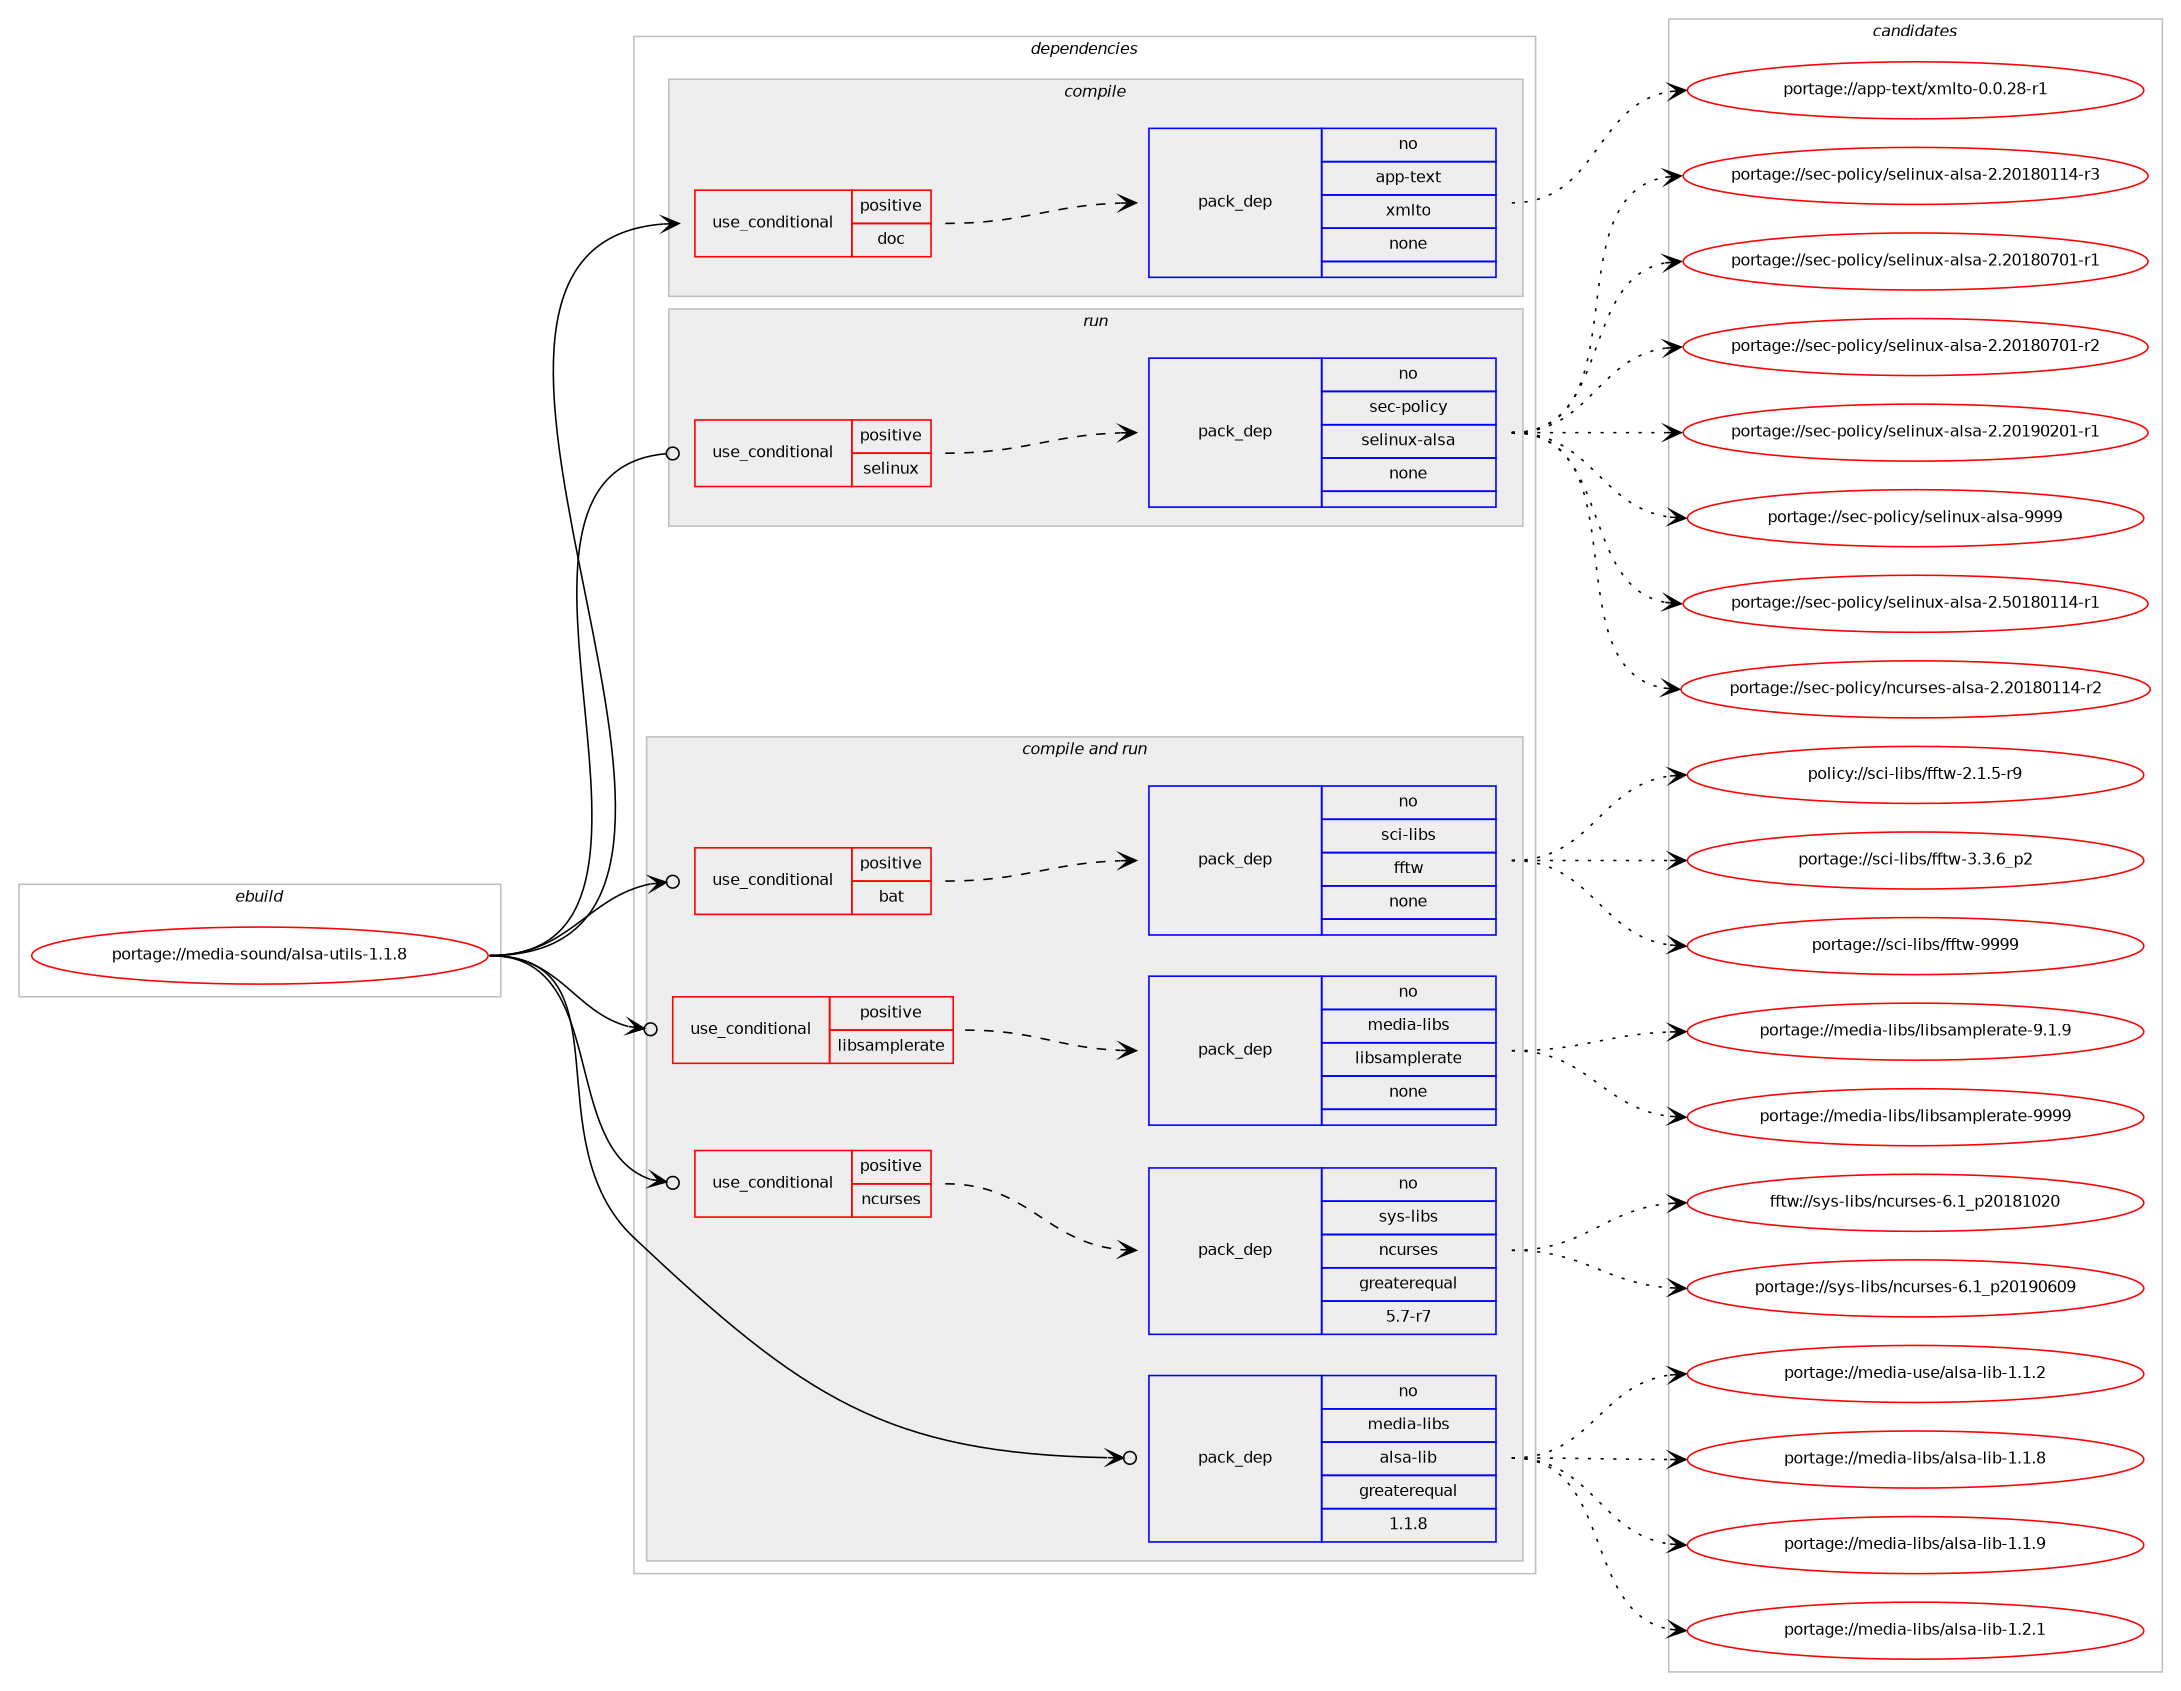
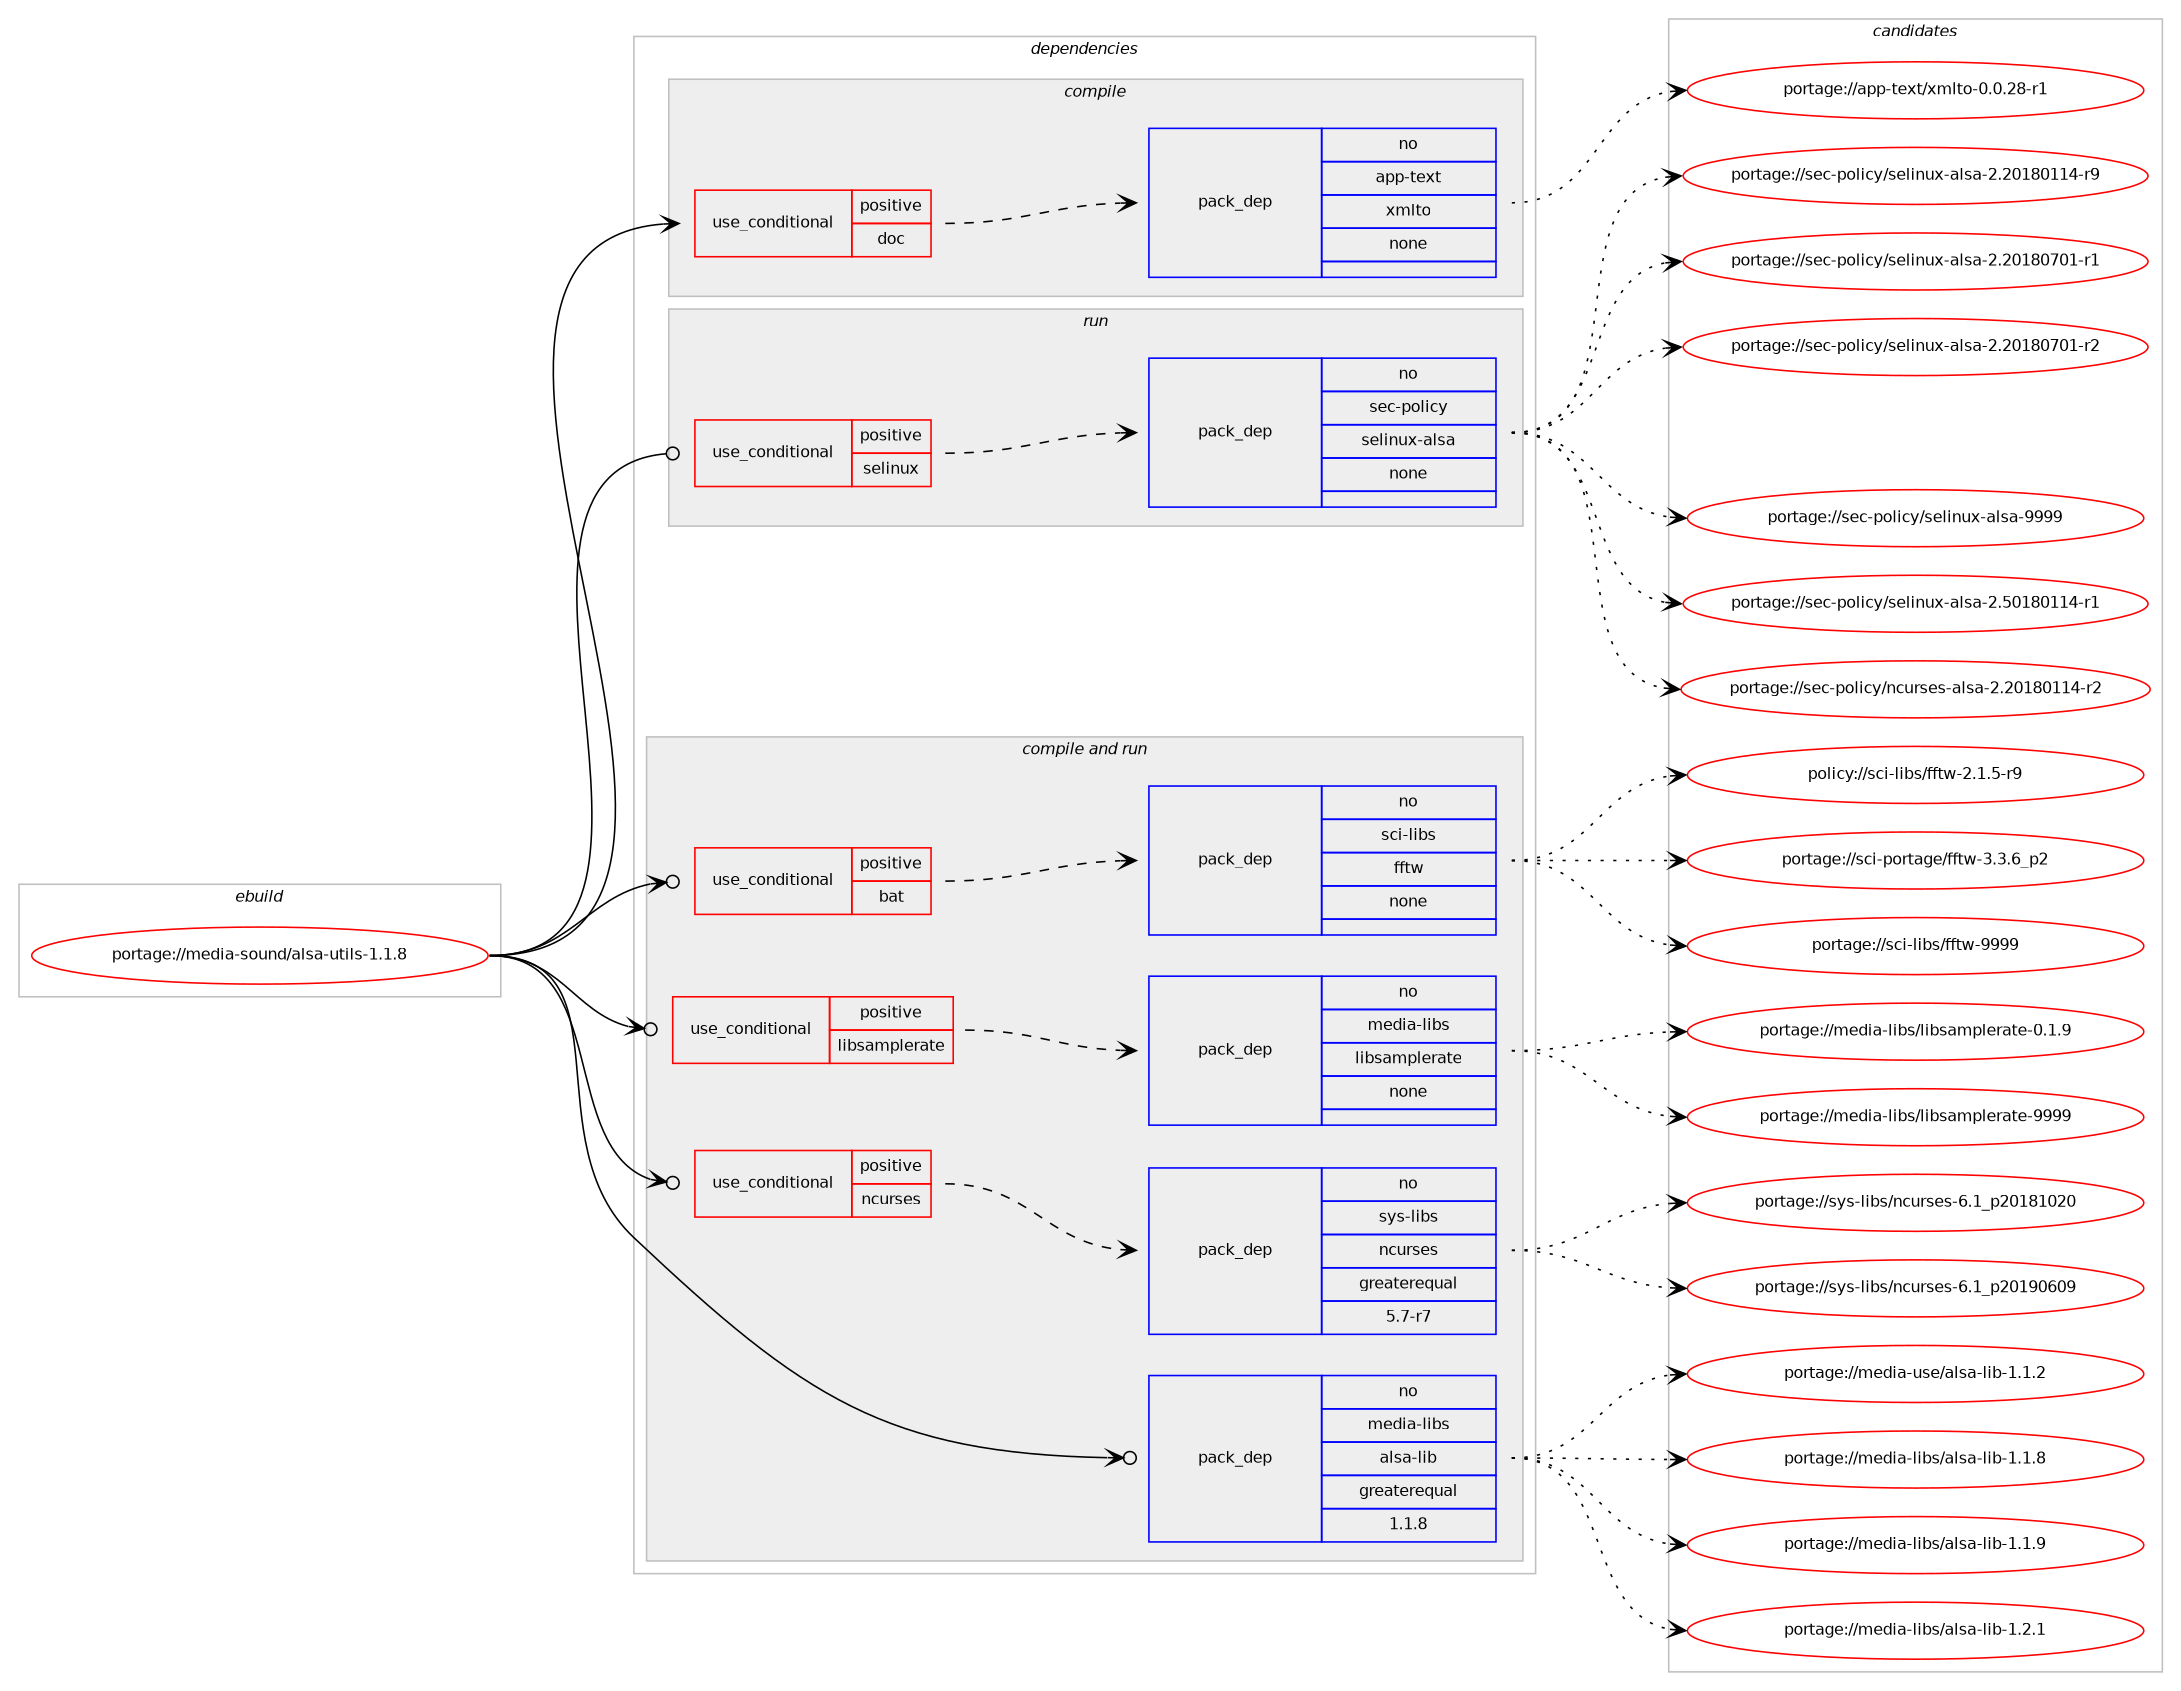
node "portage://sec-policy/selinux-alsa-2.20180114-r3": label "portage://sec-policy/selinux-alsa-2.20180114-r3" -> "portage://sec-policy/selinux-alsa-2.20180114-r9"
node "portage://sec-policy/selinux-alsa-2.20190201-r1": removed
node "portage://sci-libs/fftw-3.3.6_p2": label "portage://sci-libs/fftw-3.3.6_p2" -> "portage://sci-portage/fftw-3.3.6_p2"
node "portage://media-libs/libsamplerate-9.1.9": label "portage://media-libs/libsamplerate-9.1.9" -> "portage://media-libs/libsamplerate-0.1.9"
node "fftw://sys-libs/ncurses-6.1_p20181020": label "fftw://sys-libs/ncurses-6.1_p20181020" -> "portage://sys-libs/ncurses-6.1_p20181020"
